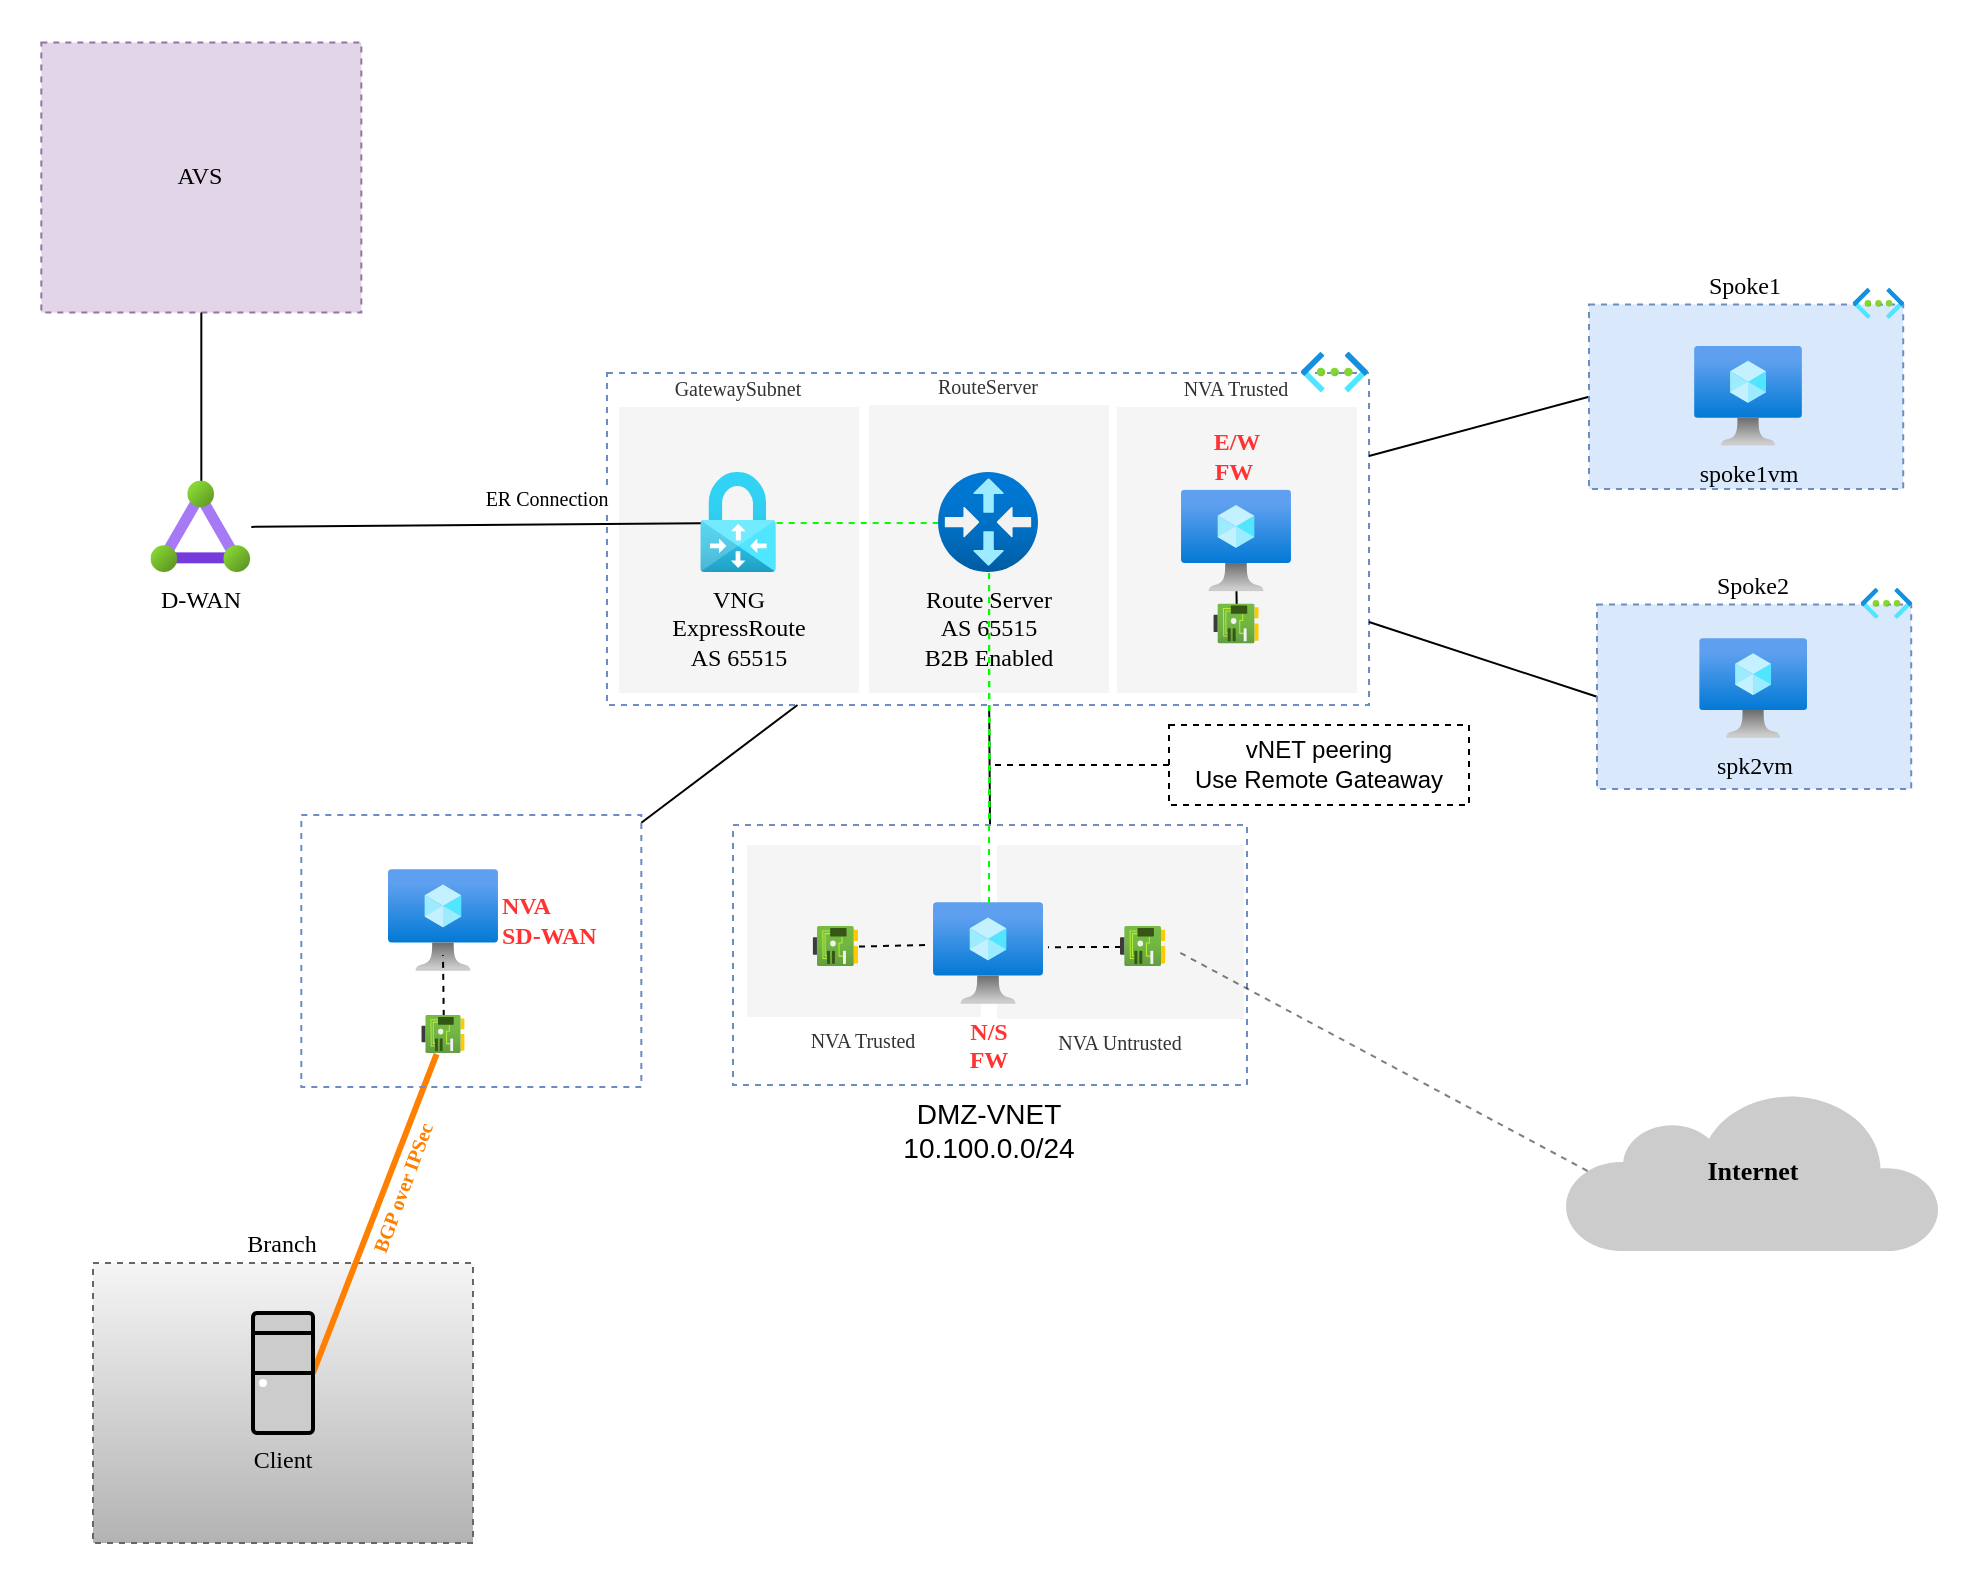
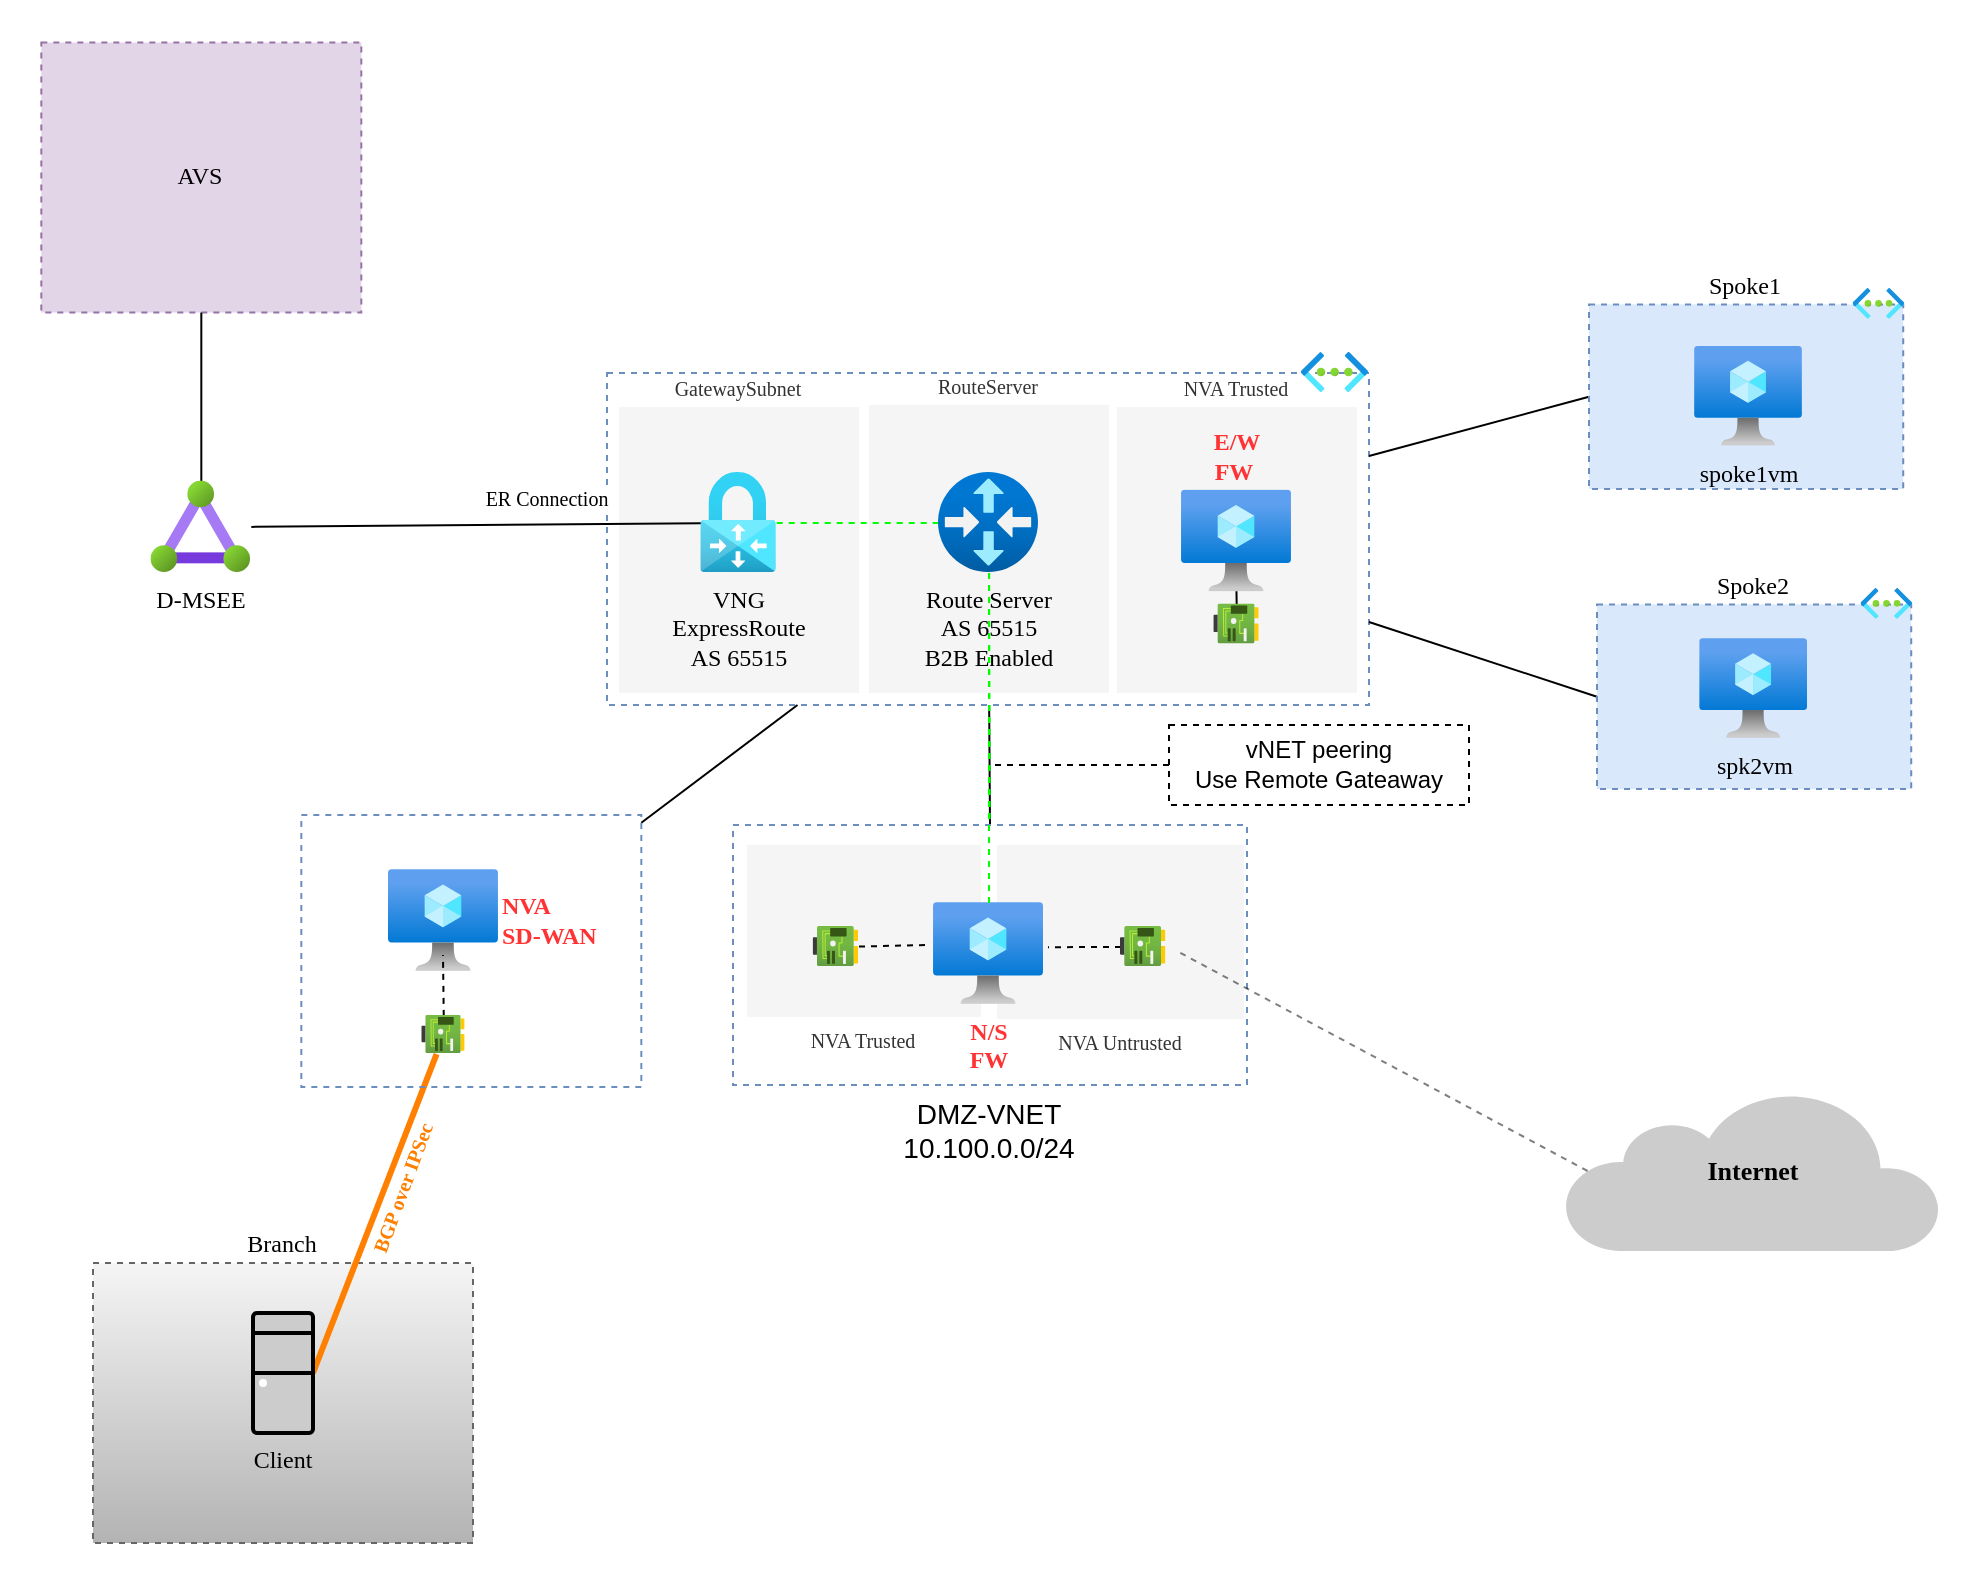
node "D-WAN": label "D-WAN" -> "D-MSEE"
